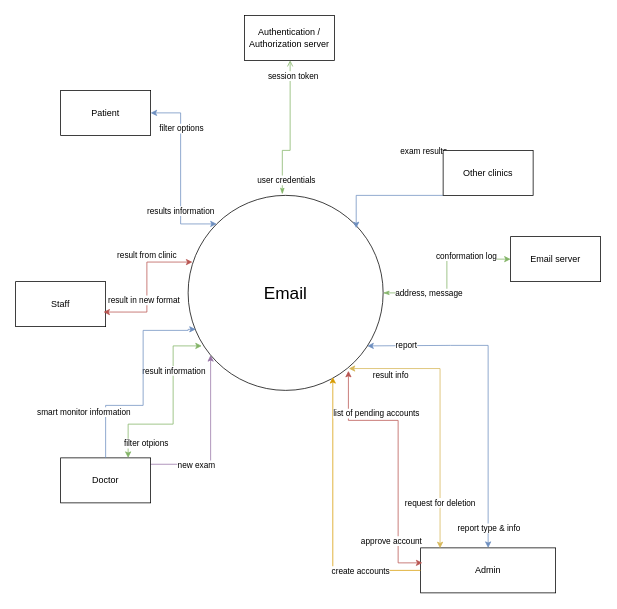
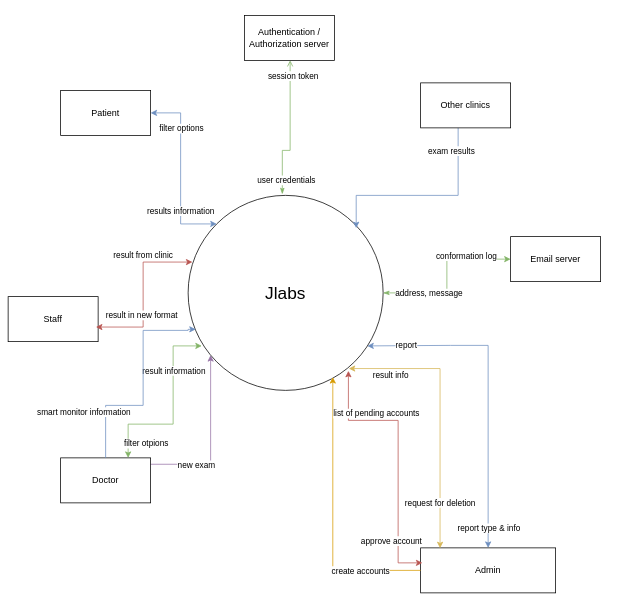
node "Other clinics": moved (488, 173) -> (465, 105)
node "Email": label "Email" -> "Jlabs"
node "Staff": moved (60, 304) -> (53, 319)
